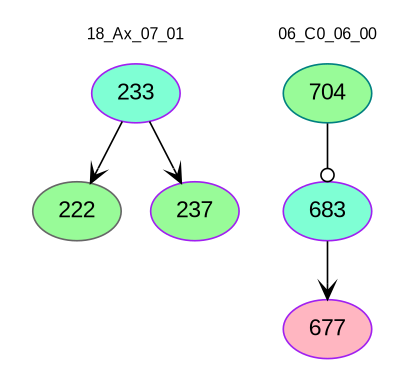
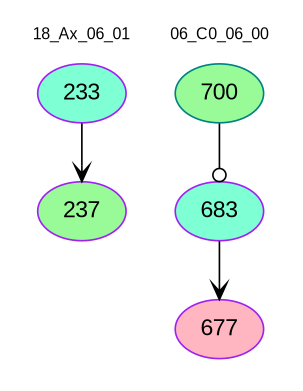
cluster "18_Ax_07_01": label "18_Ax_07_01" -> "18_Ax_06_01"
node "704": label "704" -> "700"
node "222": removed
